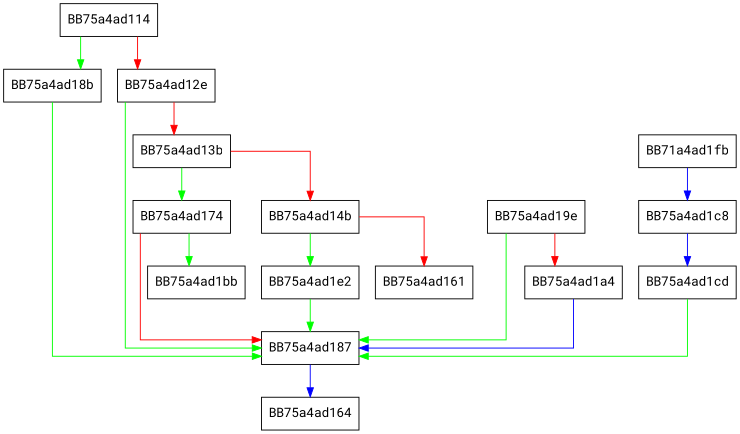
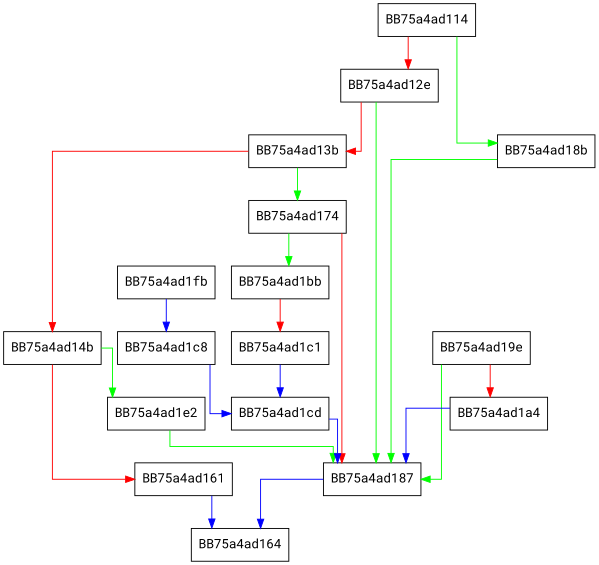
node "BB71a4ad1fb": label "BB71a4ad1fb" -> "BB75a4ad1fb"
node "BB75a4ad1c1": added
edge "BB75a4ad1cd" -> "BB75a4ad187": color green -> blue
edge "BB75a4ad161" -> "BB75a4ad164": added
